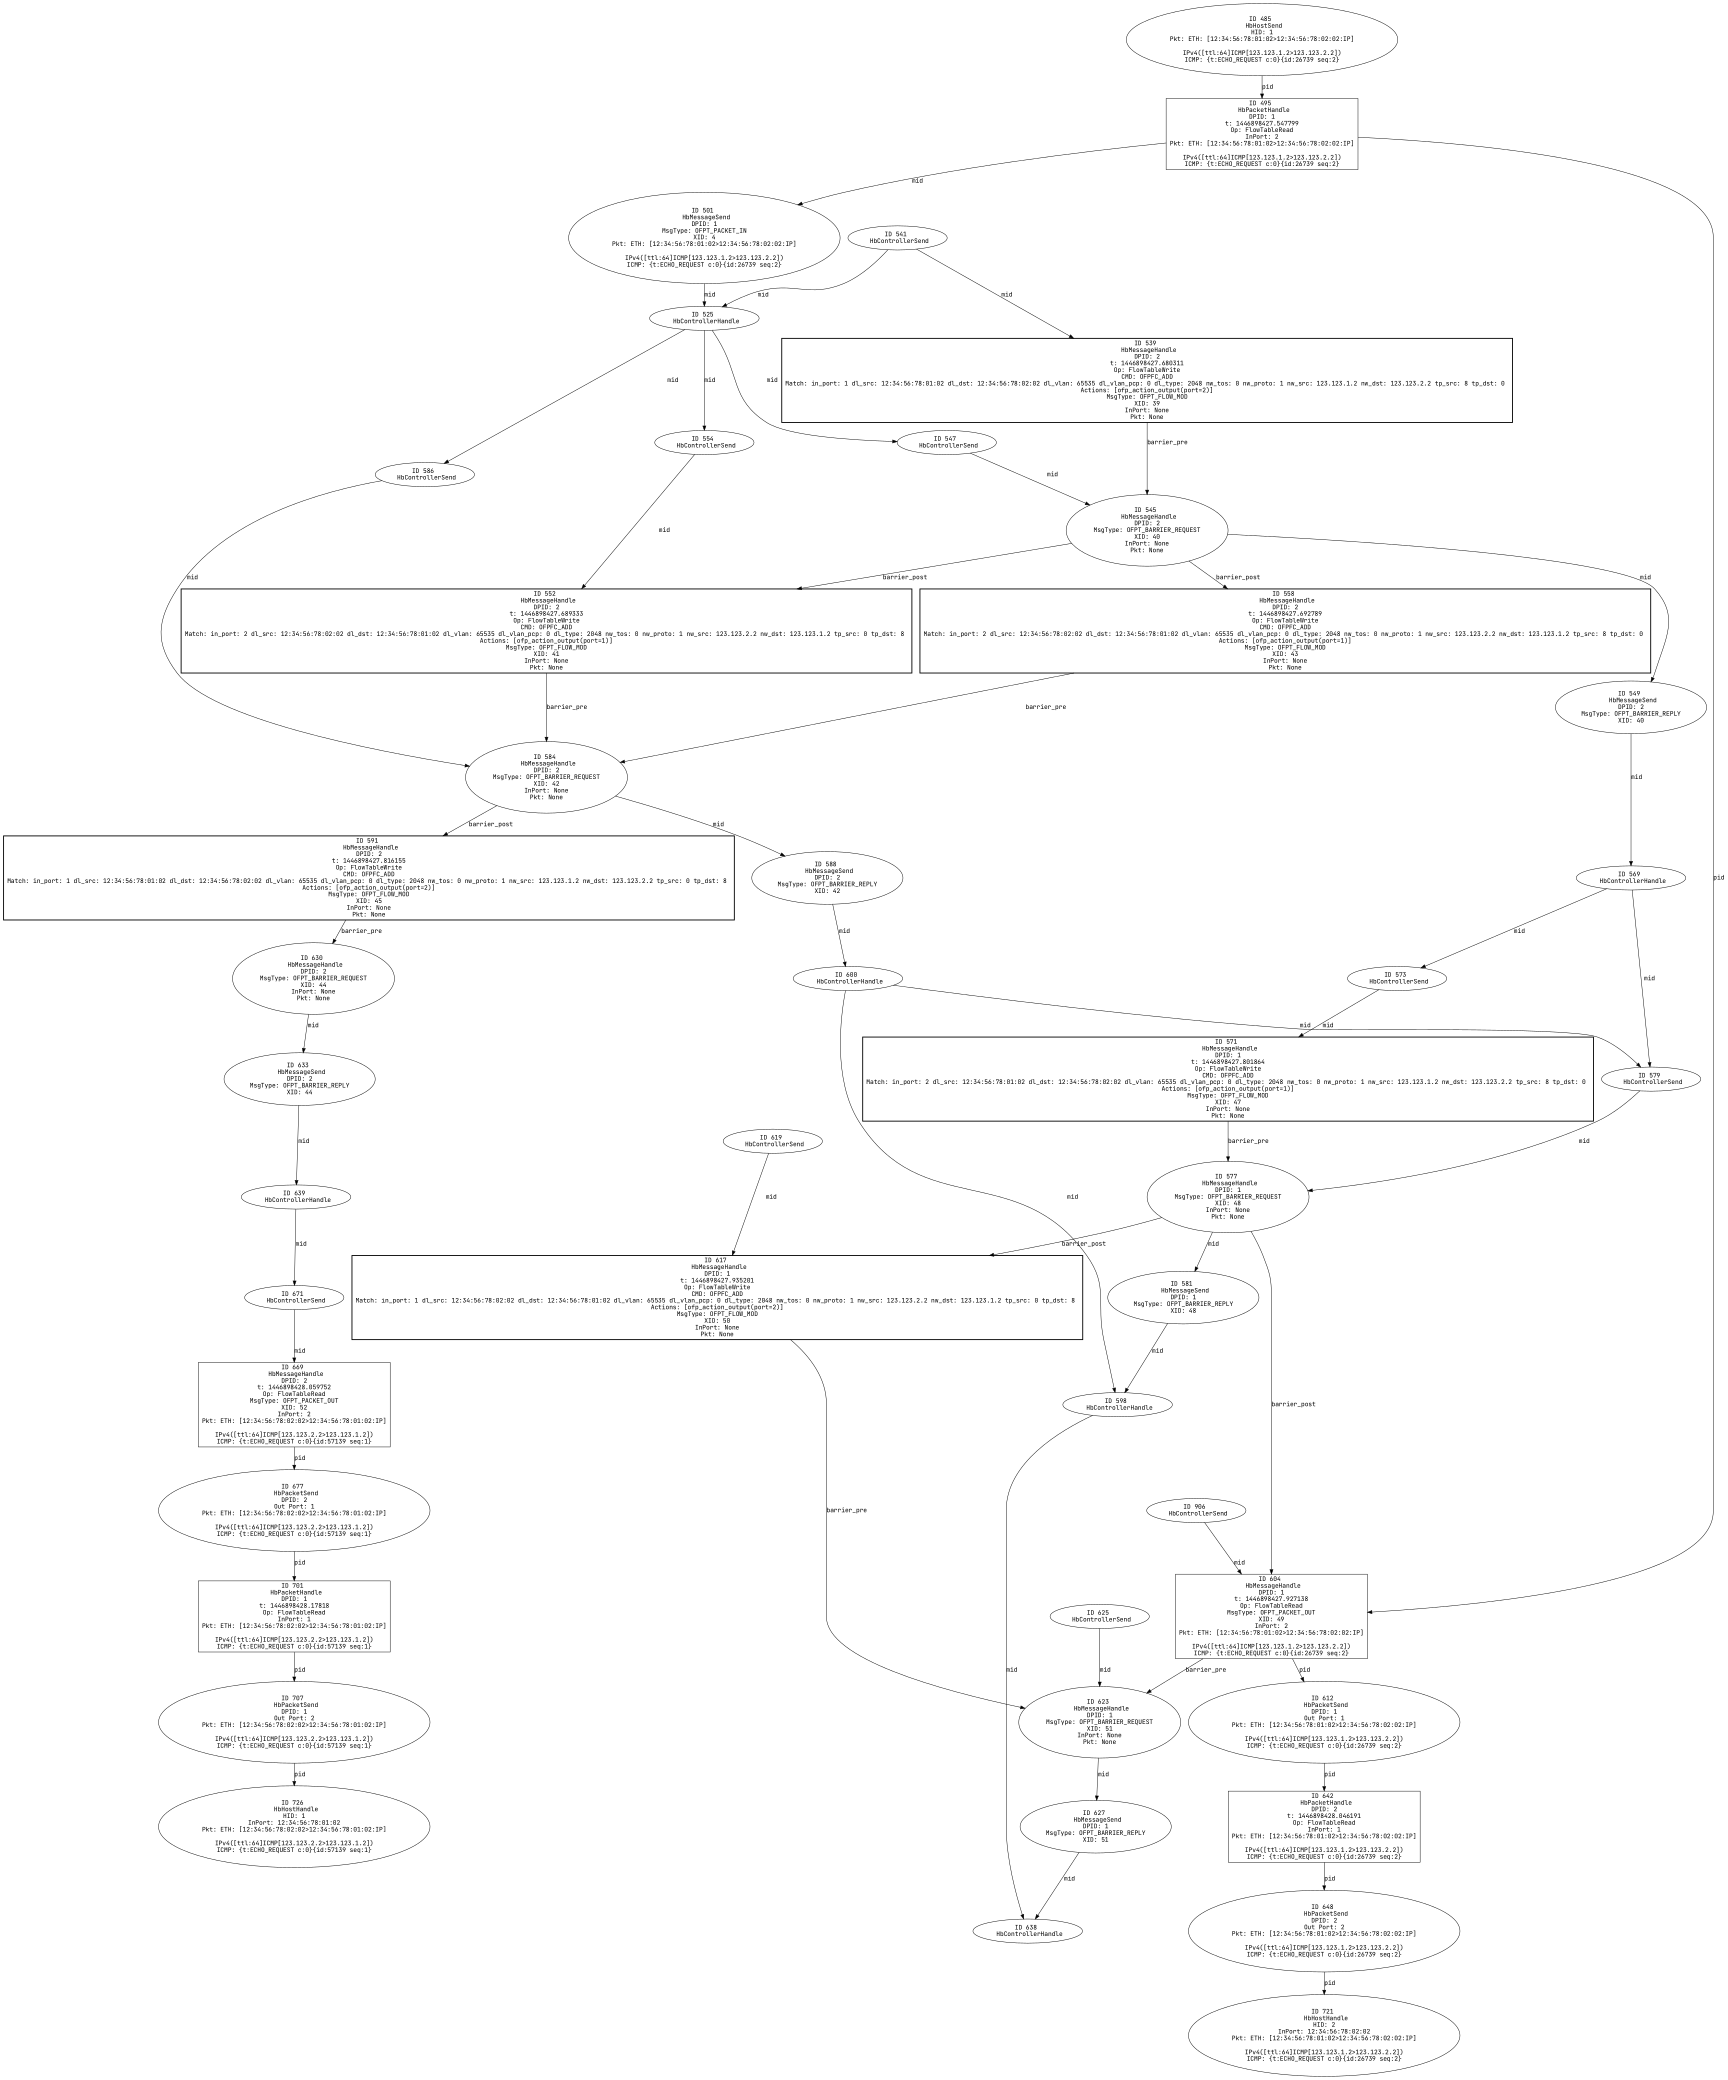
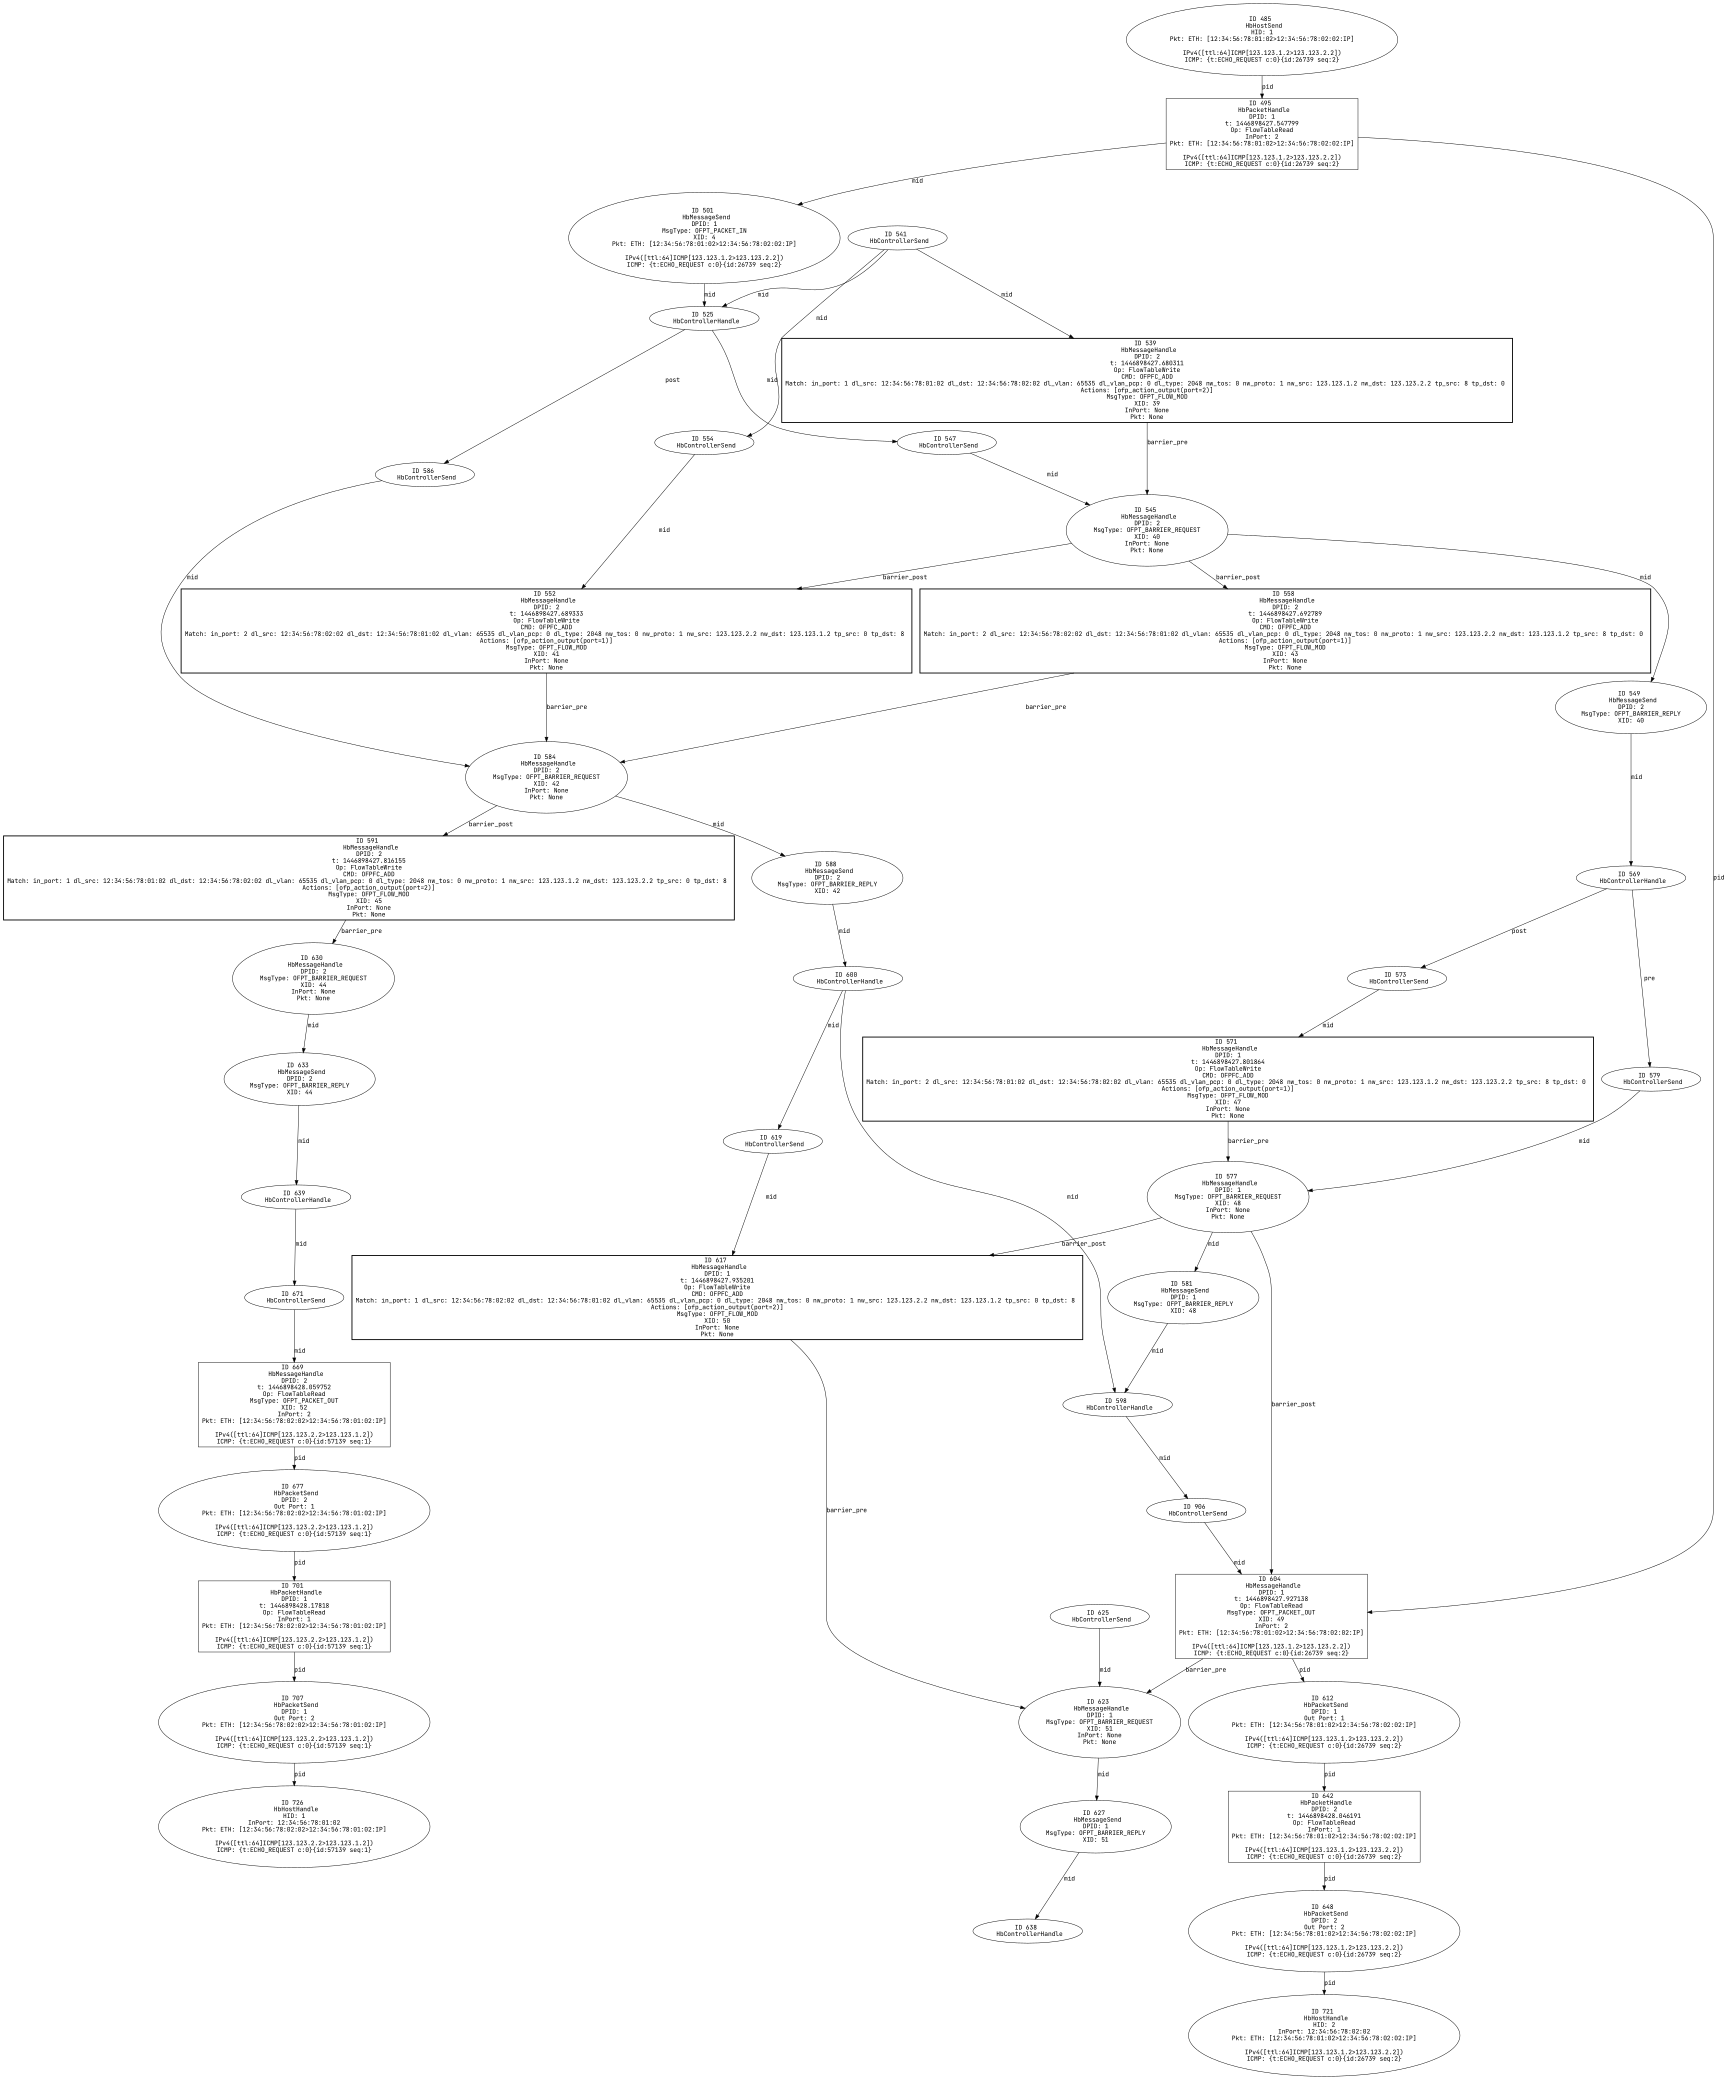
edge "ID 525 HbControllerHandle" -> "ID 554 HbControllerSend": now "ID 541 HbControllerSend" -> "ID 554 HbControllerSend"
edge "ID 525 HbControllerHandle" -> "ID 586 HbControllerSend": label "mid" -> "post"
edge "ID 569 HbControllerHandle" -> "ID 573 HbControllerSend": label "mid" -> "post"
edge "ID 569 HbControllerHandle" -> "ID 579 HbControllerSend": label "mid" -> "pre"
edge "ID 600 HbControllerHandle" -> "ID 579 HbControllerSend": now "ID 600 HbControllerHandle" -> "ID 619 HbControllerSend"
edge "ID 598 HbControllerHandle" -> "ID 638 HbControllerHandle": now "ID 598 HbControllerHandle" -> "ID 906 HbControllerSend"
